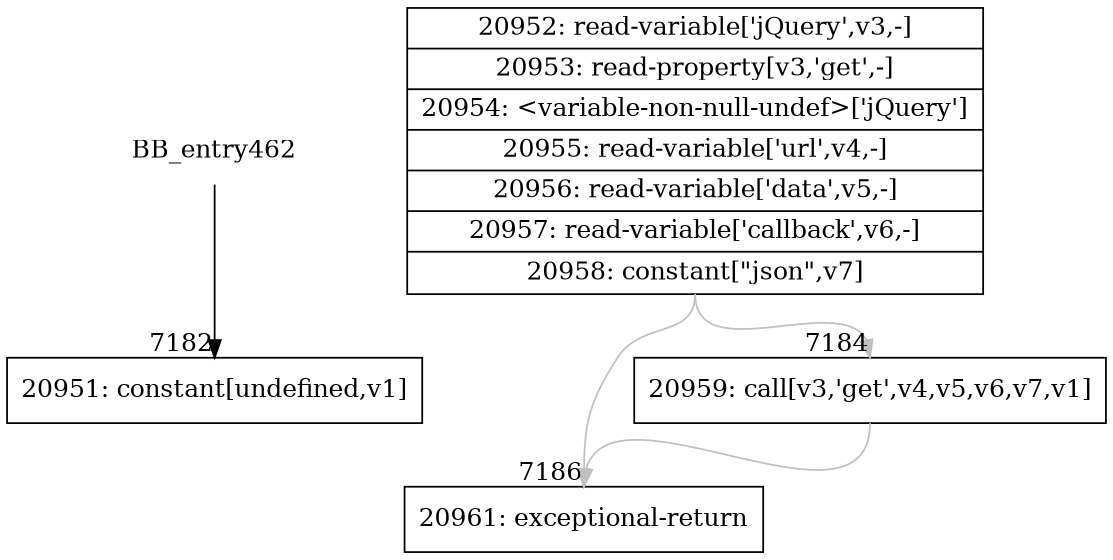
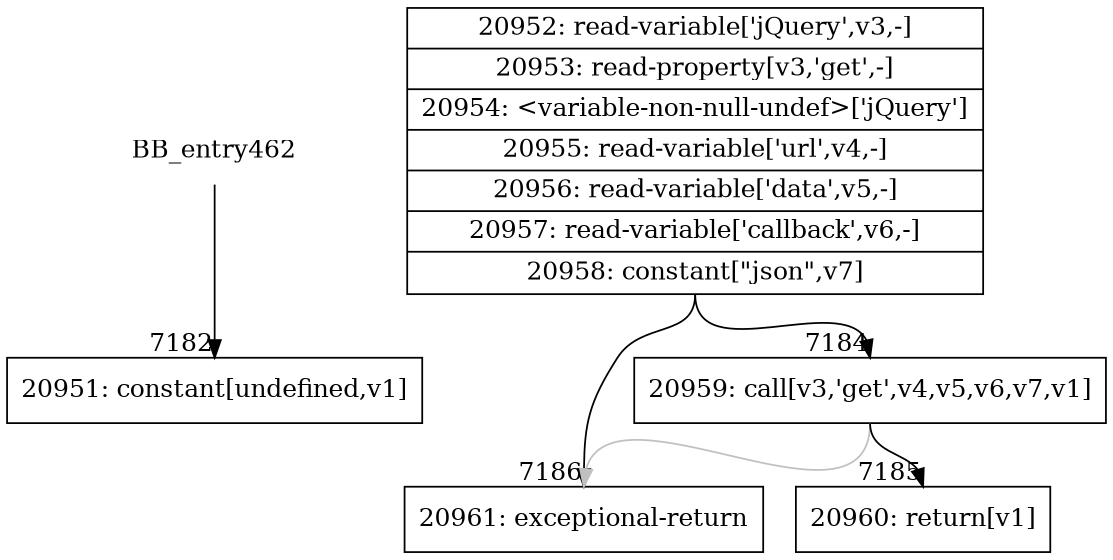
edge "20952: read-variable['jQuery',v3,-]" -> "20959: call[v3,'get',v4,v5,v6,v7,v1]": color gray -> black
edge "20952: read-variable['jQuery',v3,-]" -> "20961: exceptional-return": color gray -> black
node "20960: return[v1]": added
